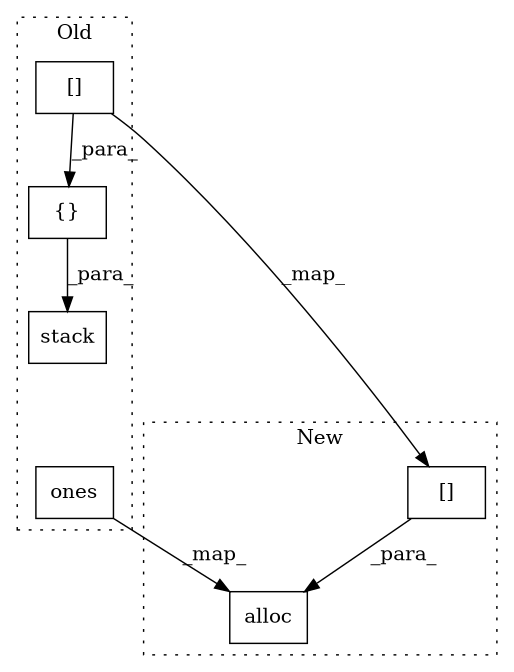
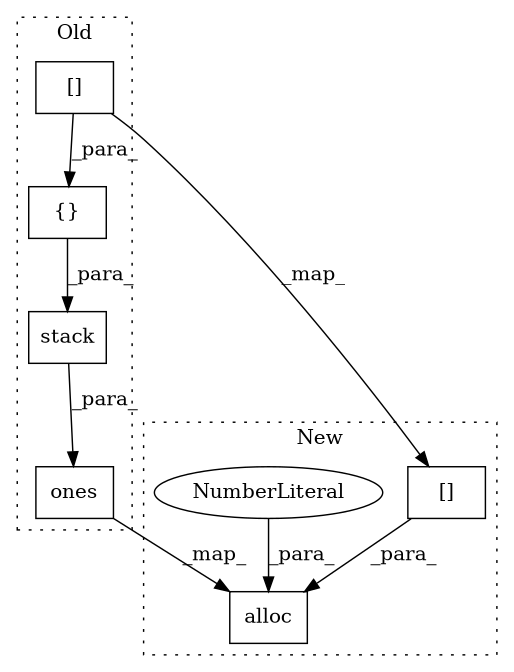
edge "stack" -> "ones": added, label "_para_"
node "NumberLiteral": added
